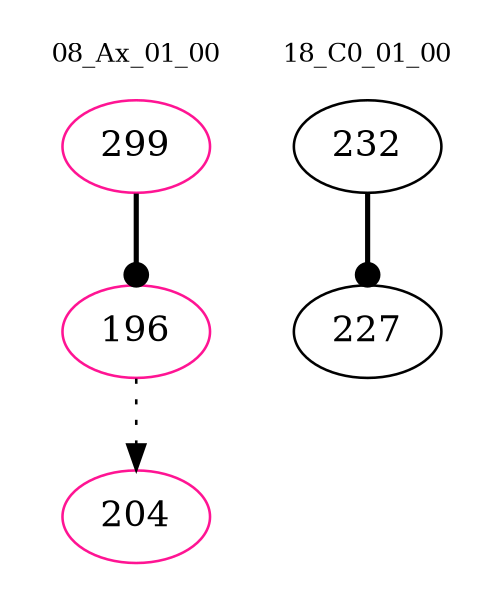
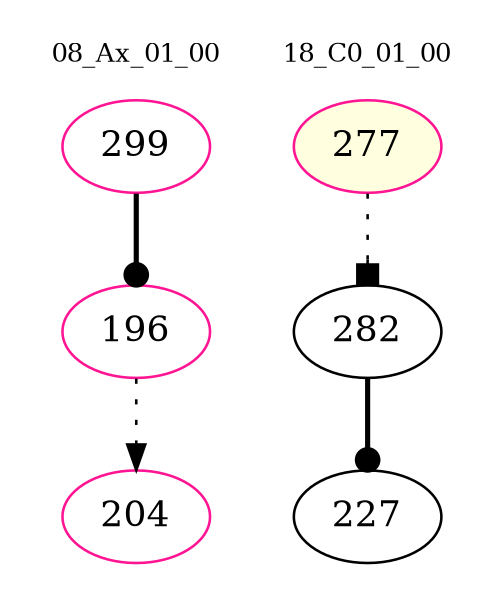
node "277": added
node "232": label "232" -> "282"
